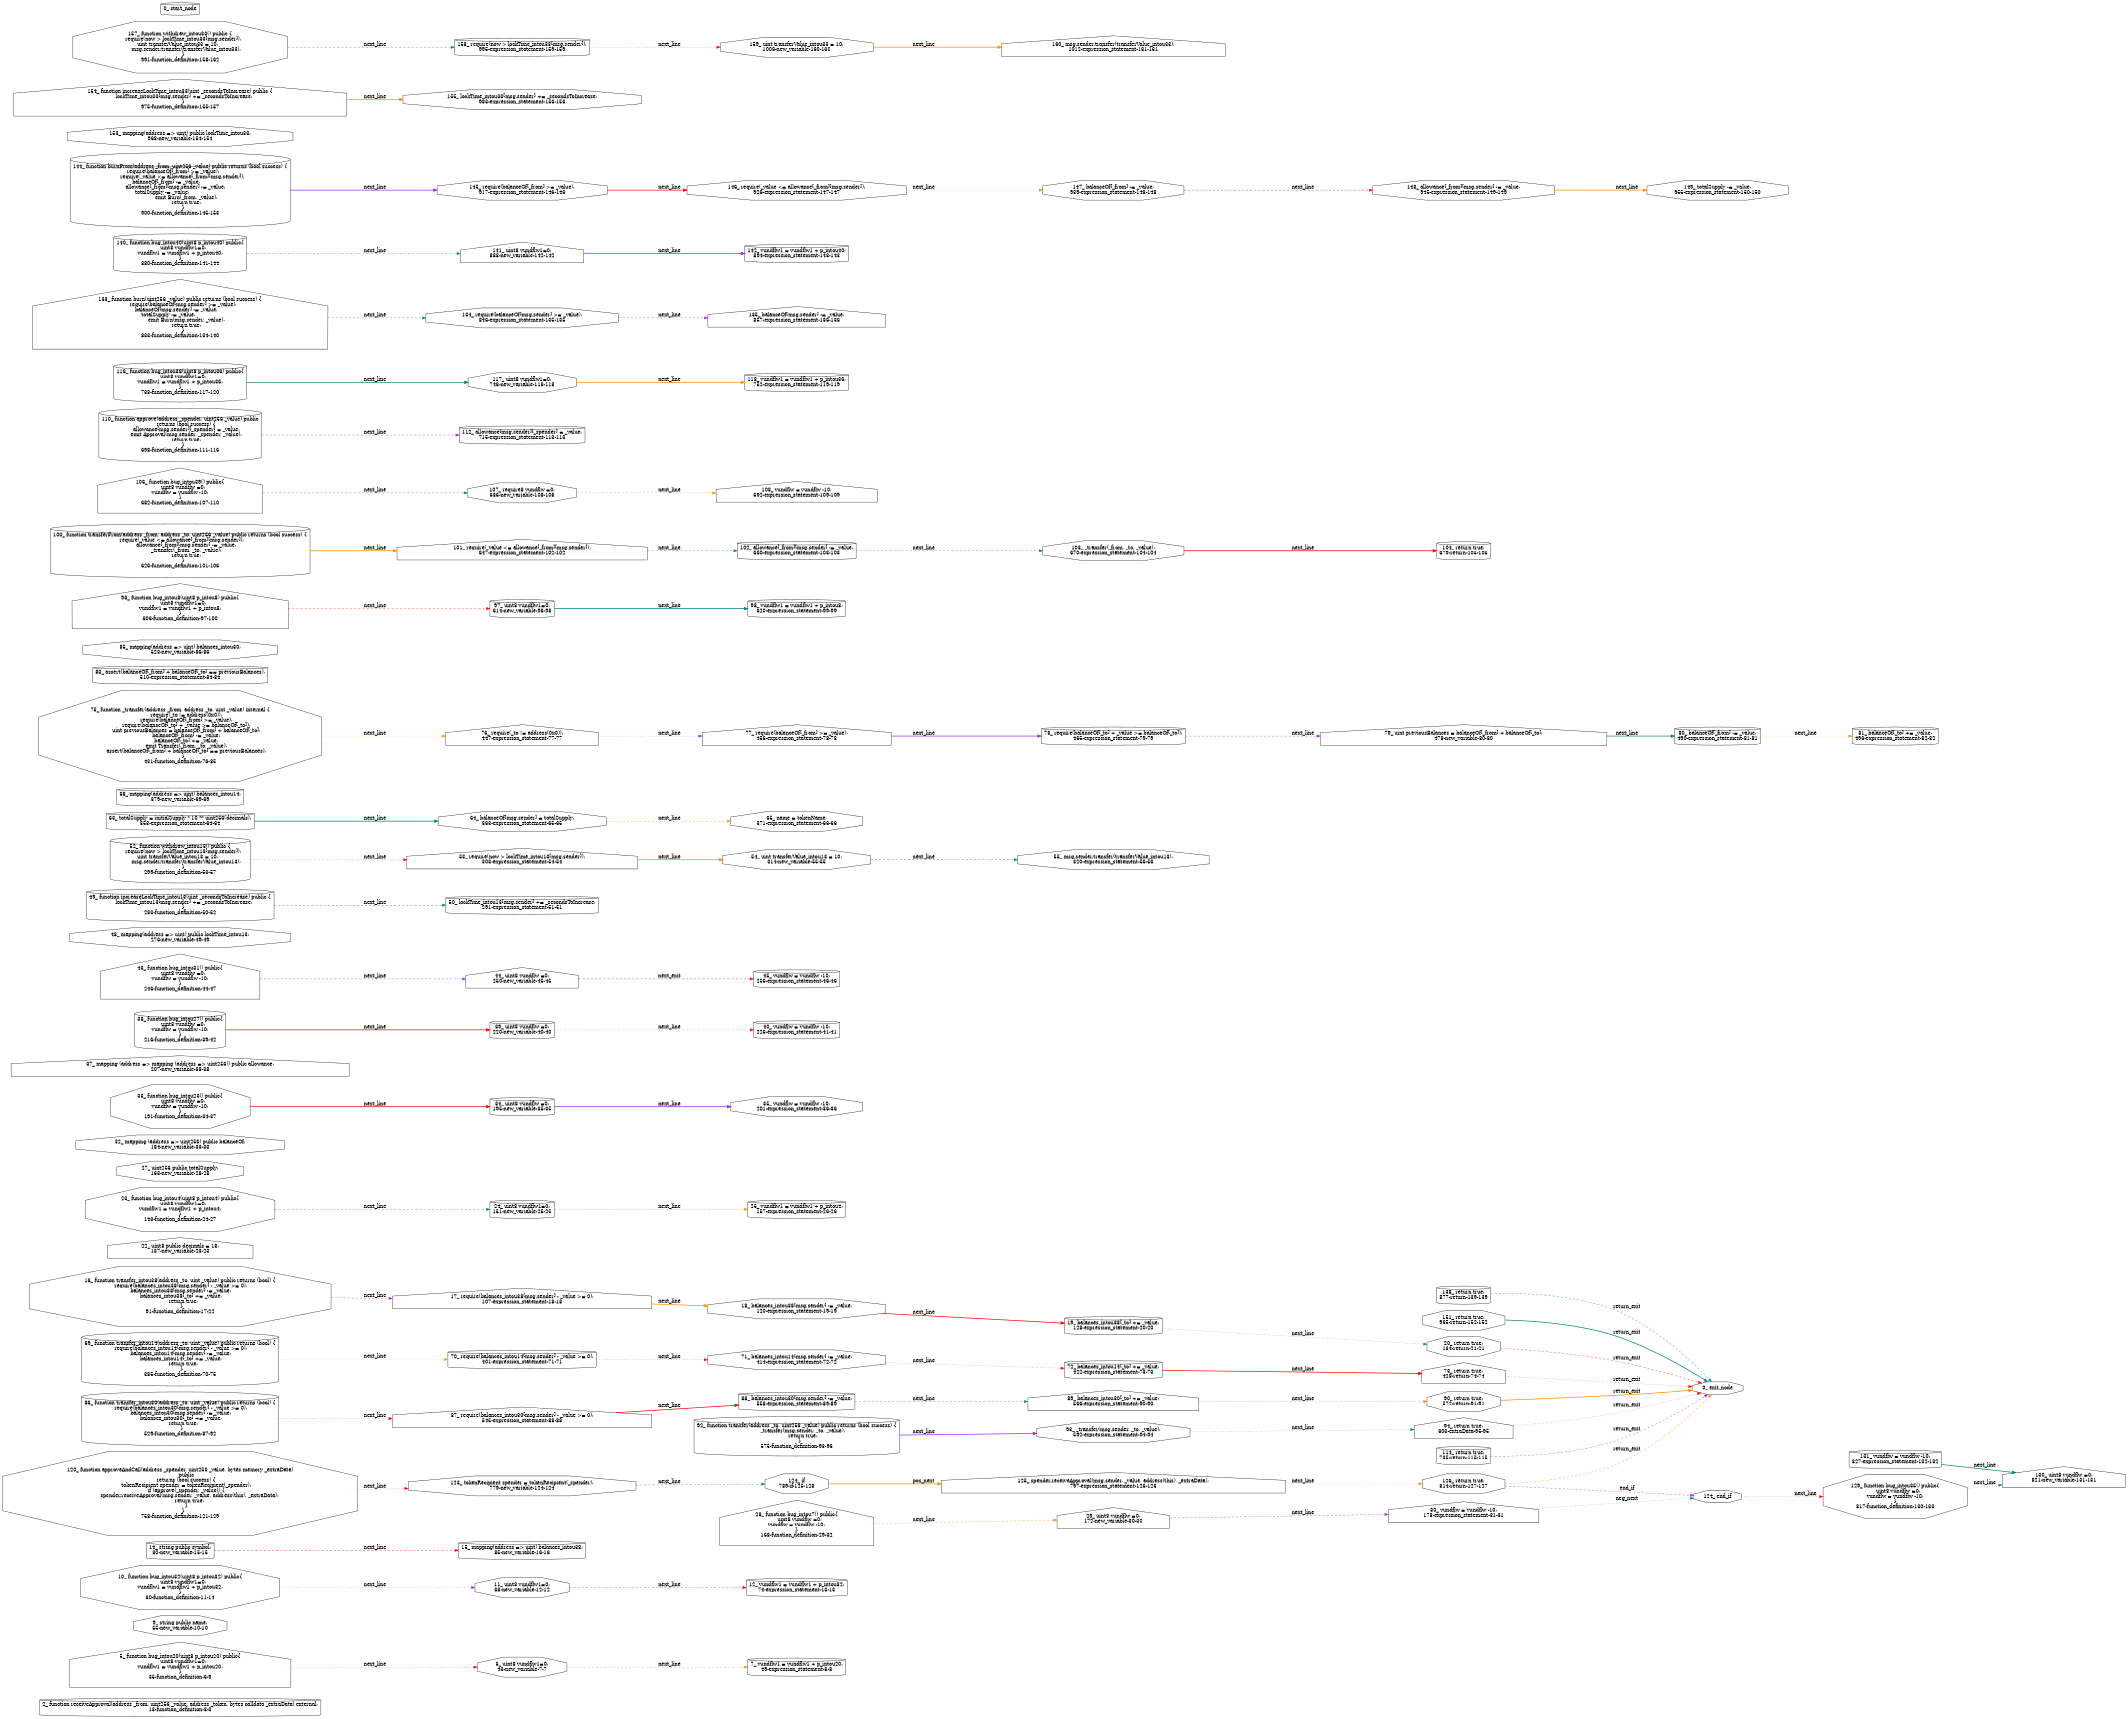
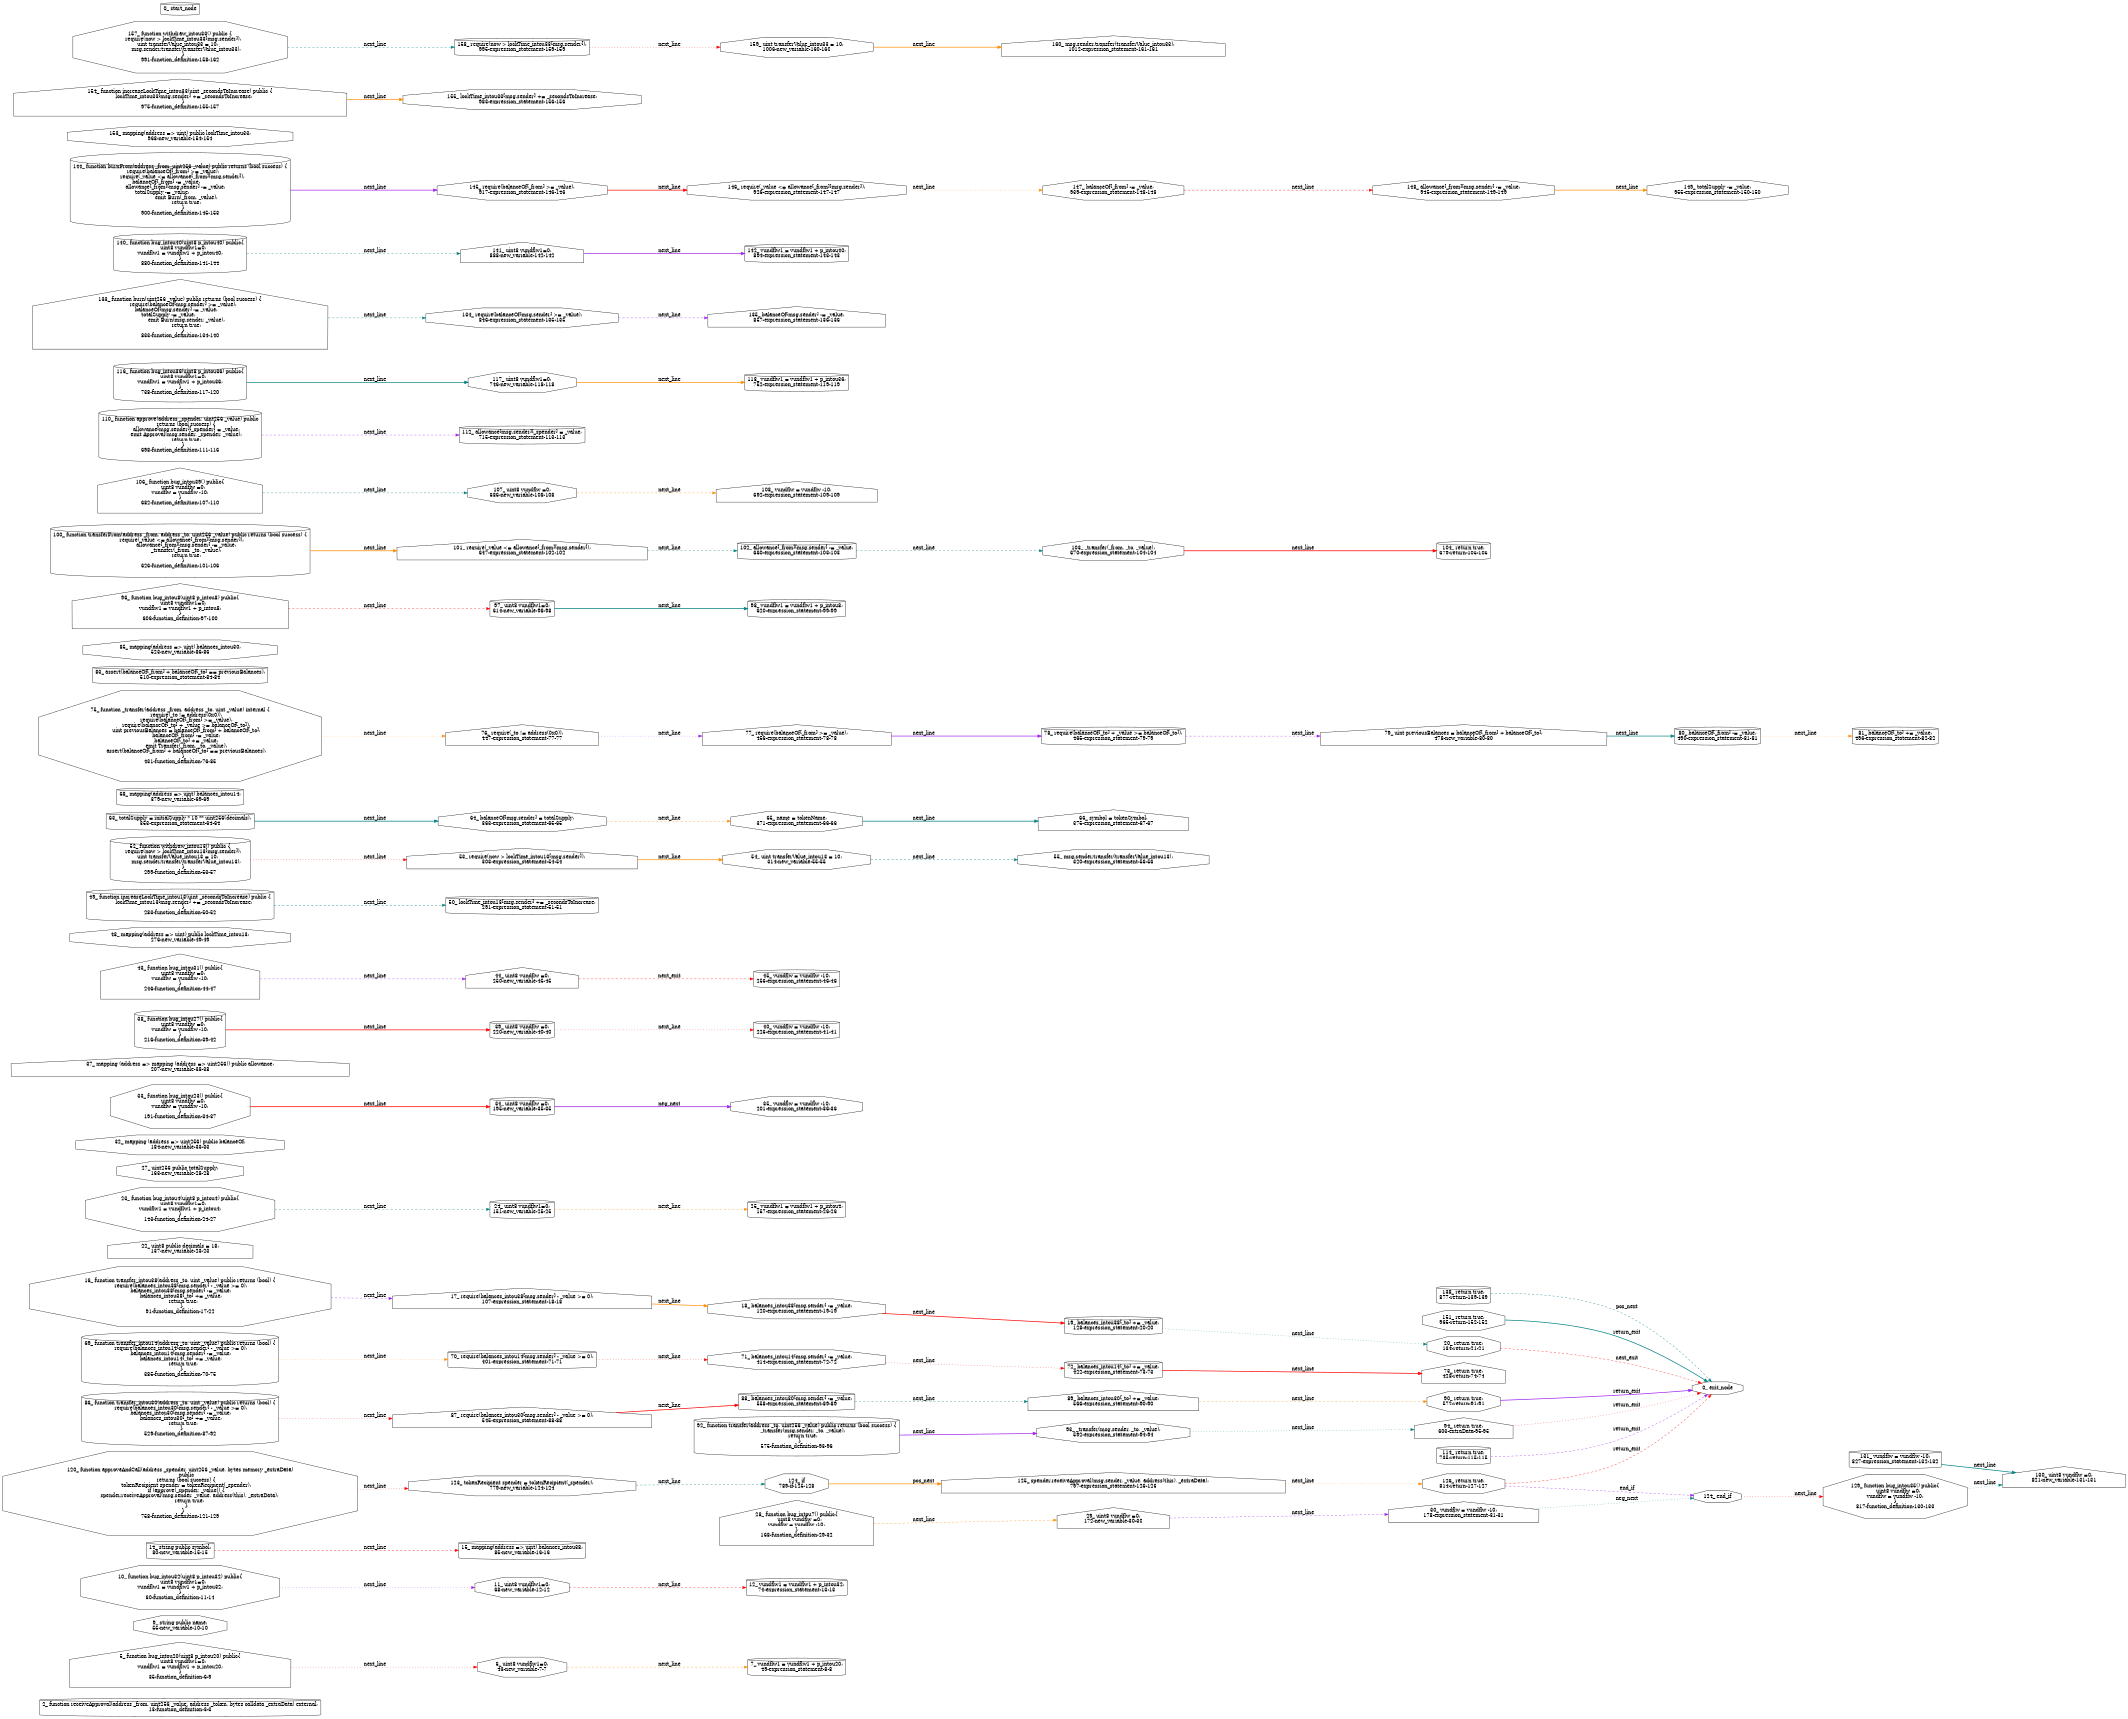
node "107_ require8 vundflw =0; 686-new_variable-108-108": label "107_ require8 vundflw =0; 686-new_variable-108-108" -> "107_ uint8 vundflw =0; 686-new_variable-108-108"
node "66_ symbol = tokenSymbol; 375-expression_statement-67-67": added
edge "34_ uint8 vundflw =0; 195-new_variable-35-35" -> "35_ vundflw = vundflw -10; 201-expression_statement-36-36": label "next_line" -> "neg_next"
edge "138_ return true; 877-return-139-139" -> "0_ exit_node": label "return_exit" -> "pos_next"
edge "20_ return true; 134-return-21-21" -> "0_ exit_node": label "return_exit" -> "next_exit"
edge "73_ return true; 428-return-74-74" -> "0_ exit_node": removed, label "return_exit"
edge "90_ return true; 572-return-91-91" -> "0_ exit_node": color darkorange -> purple
edge "126_ return true; 814-return-127-127" -> "0_ exit_node": color darkorange -> red
